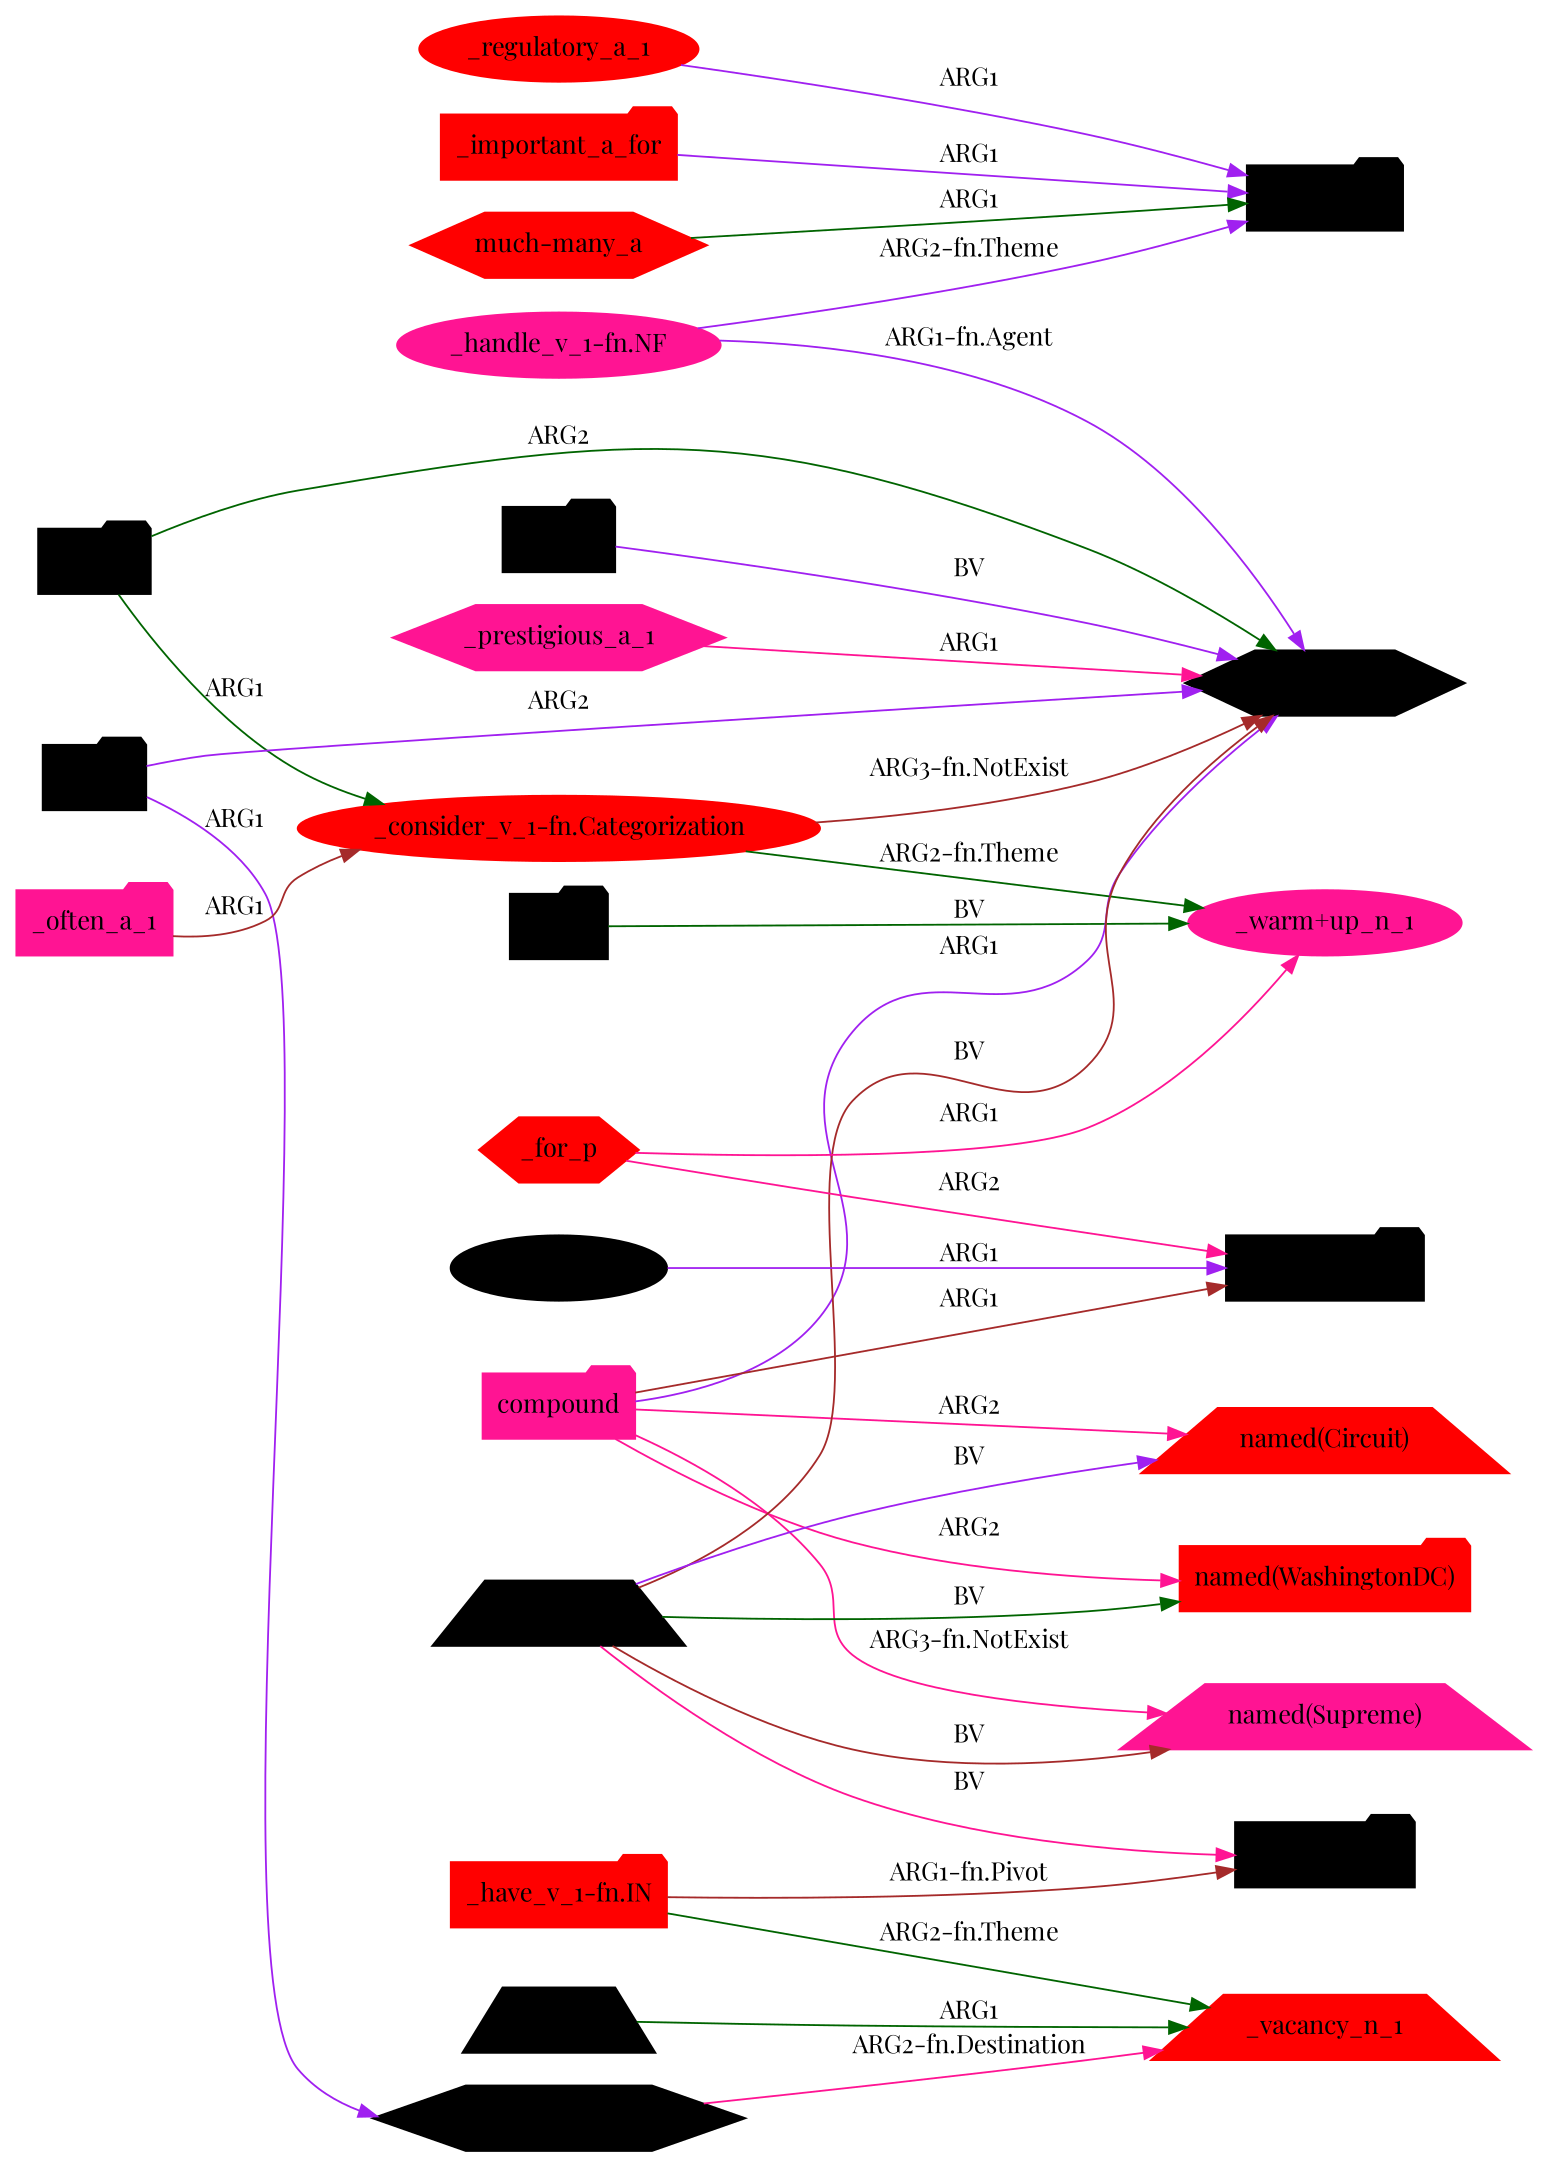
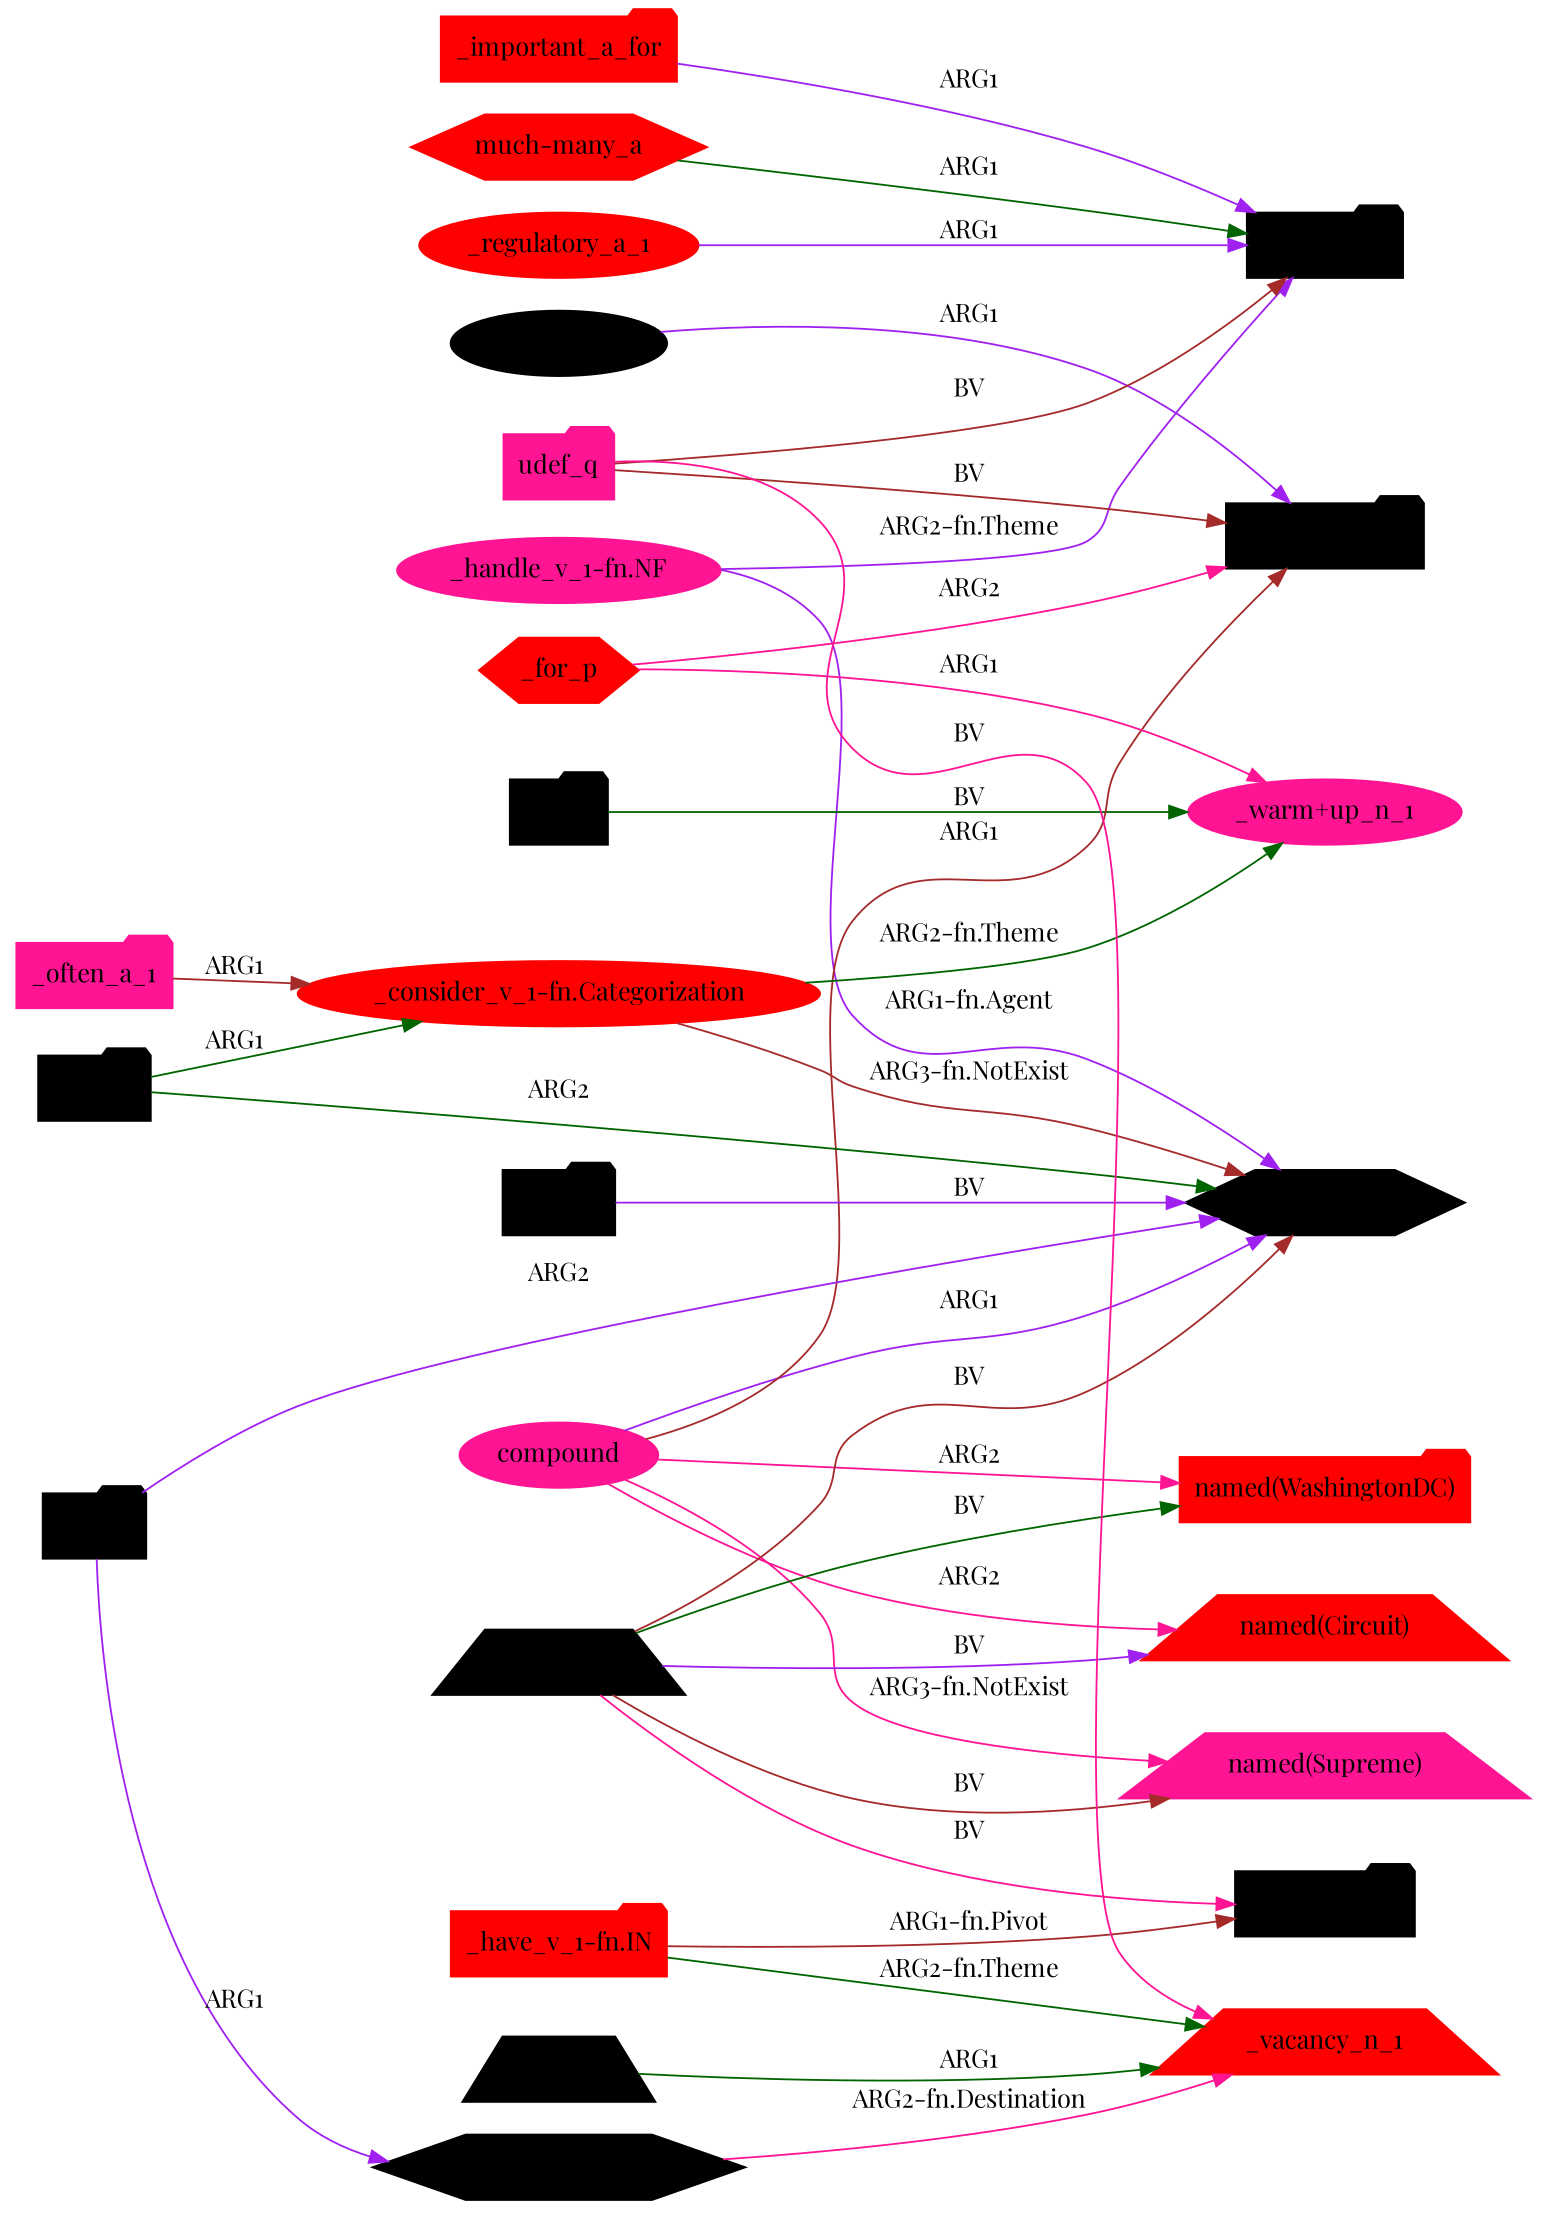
node "udef_q": added
node "_prestigious_a_1": removed
node "compound": shape folder -> ellipse
